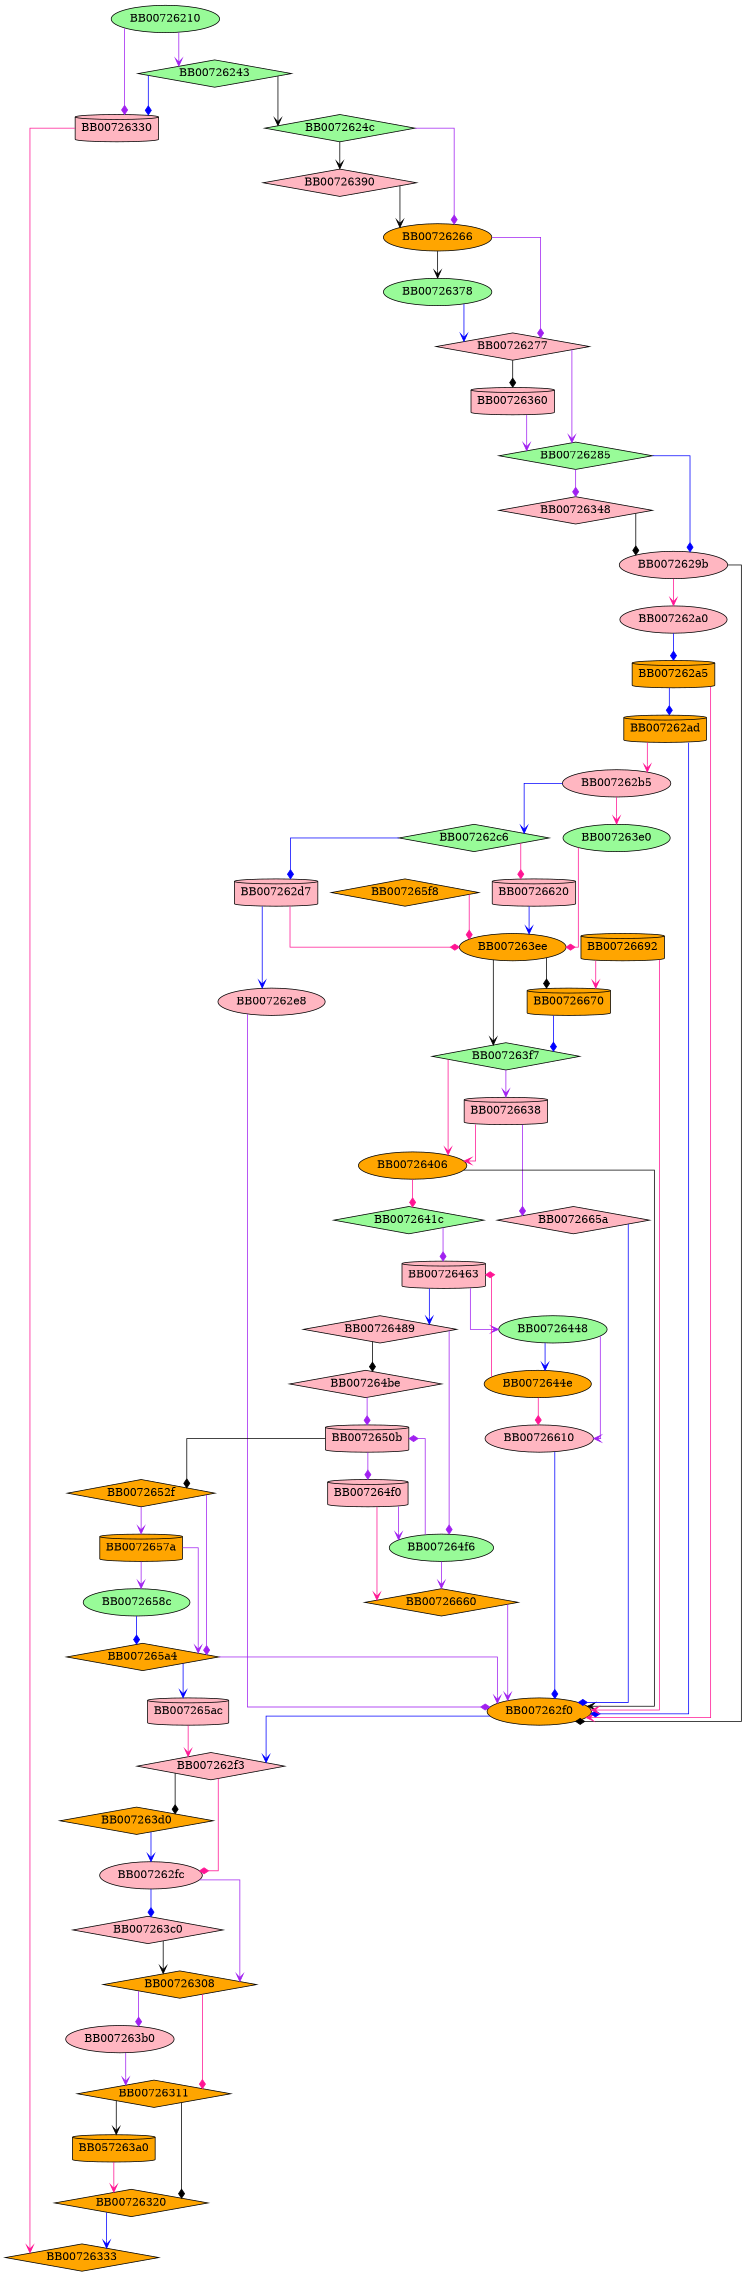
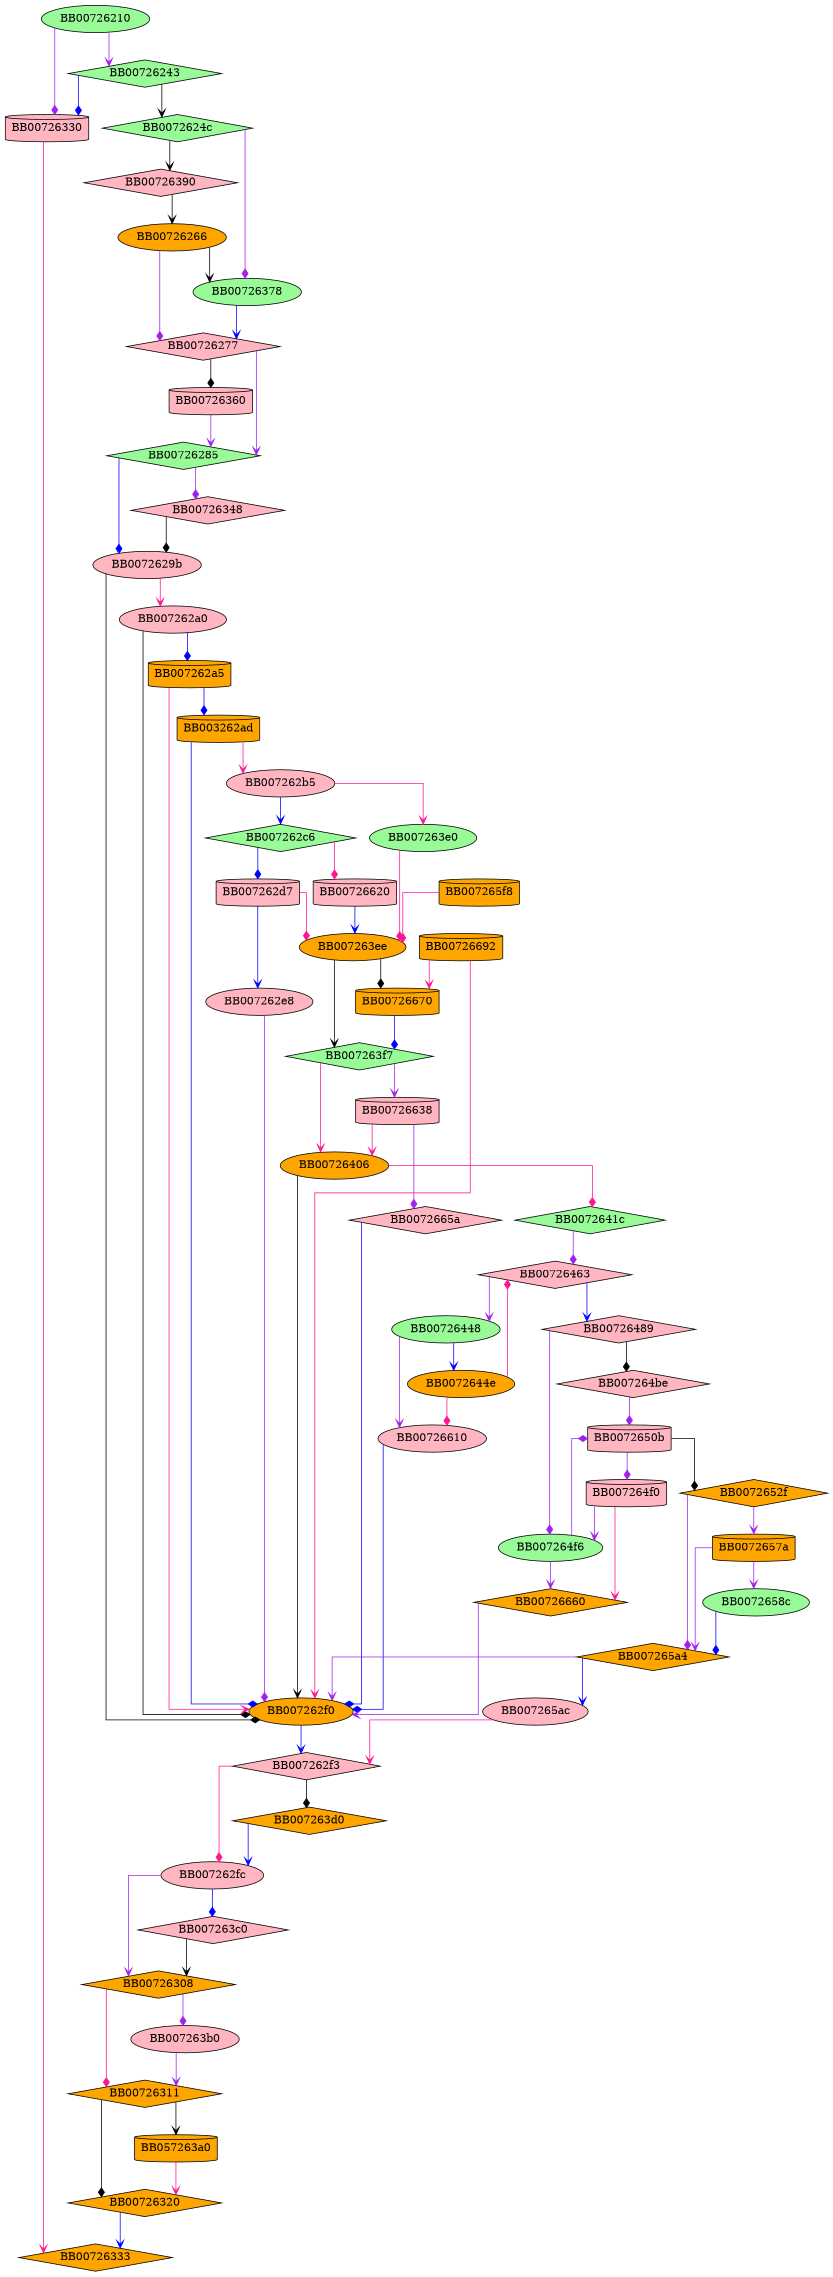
edge "BB0072624c" -> "BB00726266": now "BB0072624c" -> "BB00726378"
node "BB007262ad": label "BB007262ad" -> "BB003262ad"
node "BB007265f8": shape diamond -> cylinder
edge "BB007262a0" -> "BB007262f0": added
node "BB00726463": shape cylinder -> diamond
node "BB007265ac": shape cylinder -> ellipse
